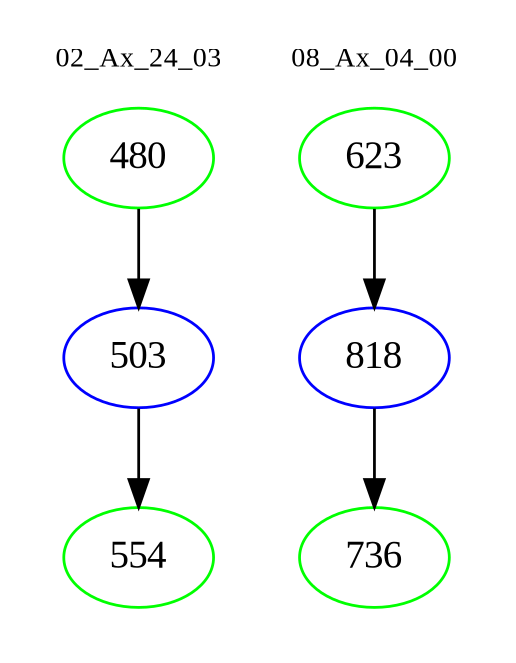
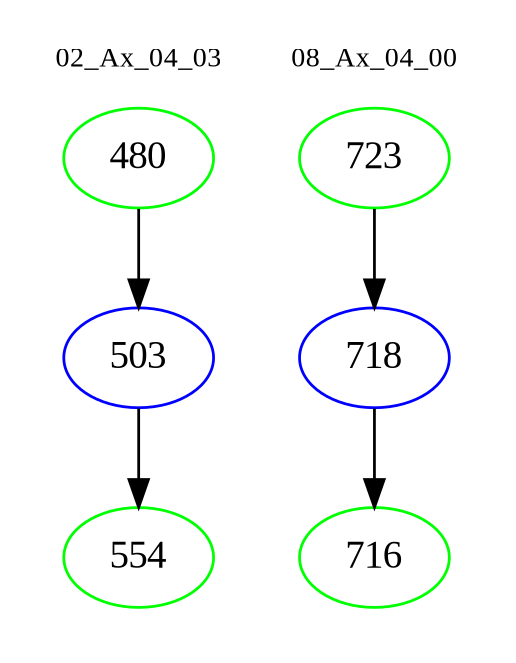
cluster "02_Ax_24_03": label "02_Ax_24_03" -> "02_Ax_04_03"
node "623": label "623" -> "723"
node "818": label "818" -> "718"
node "736": label "736" -> "716"
